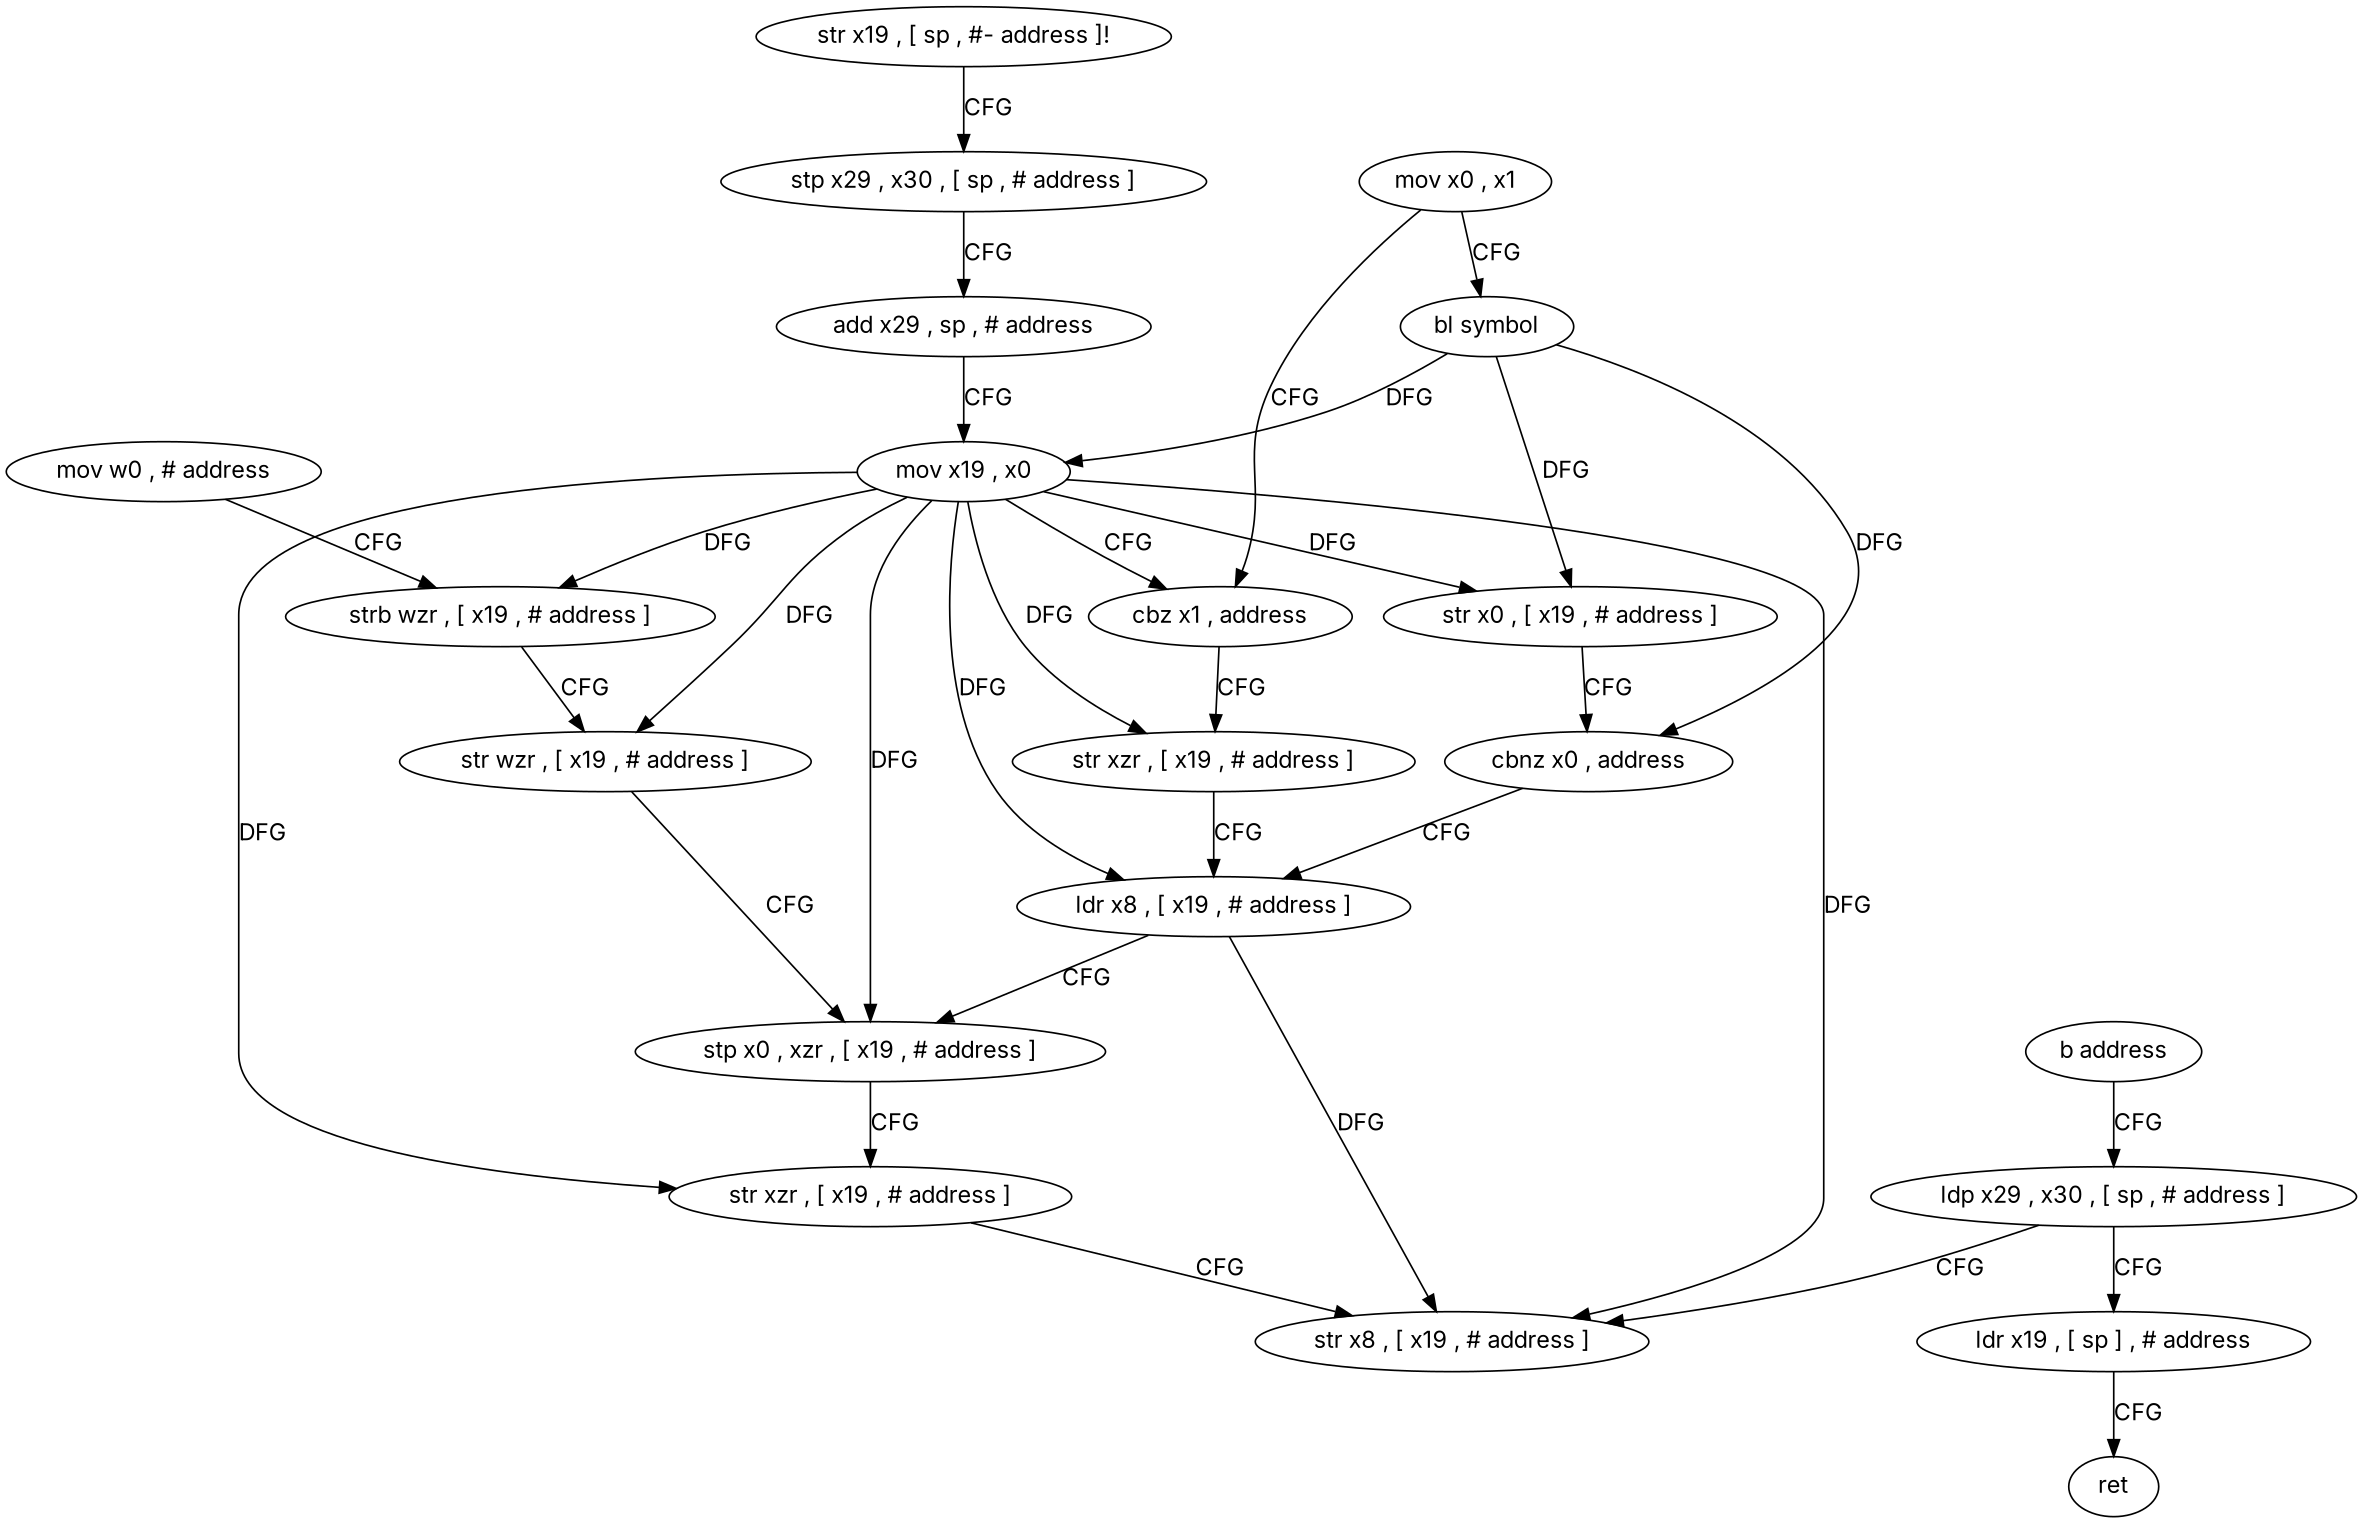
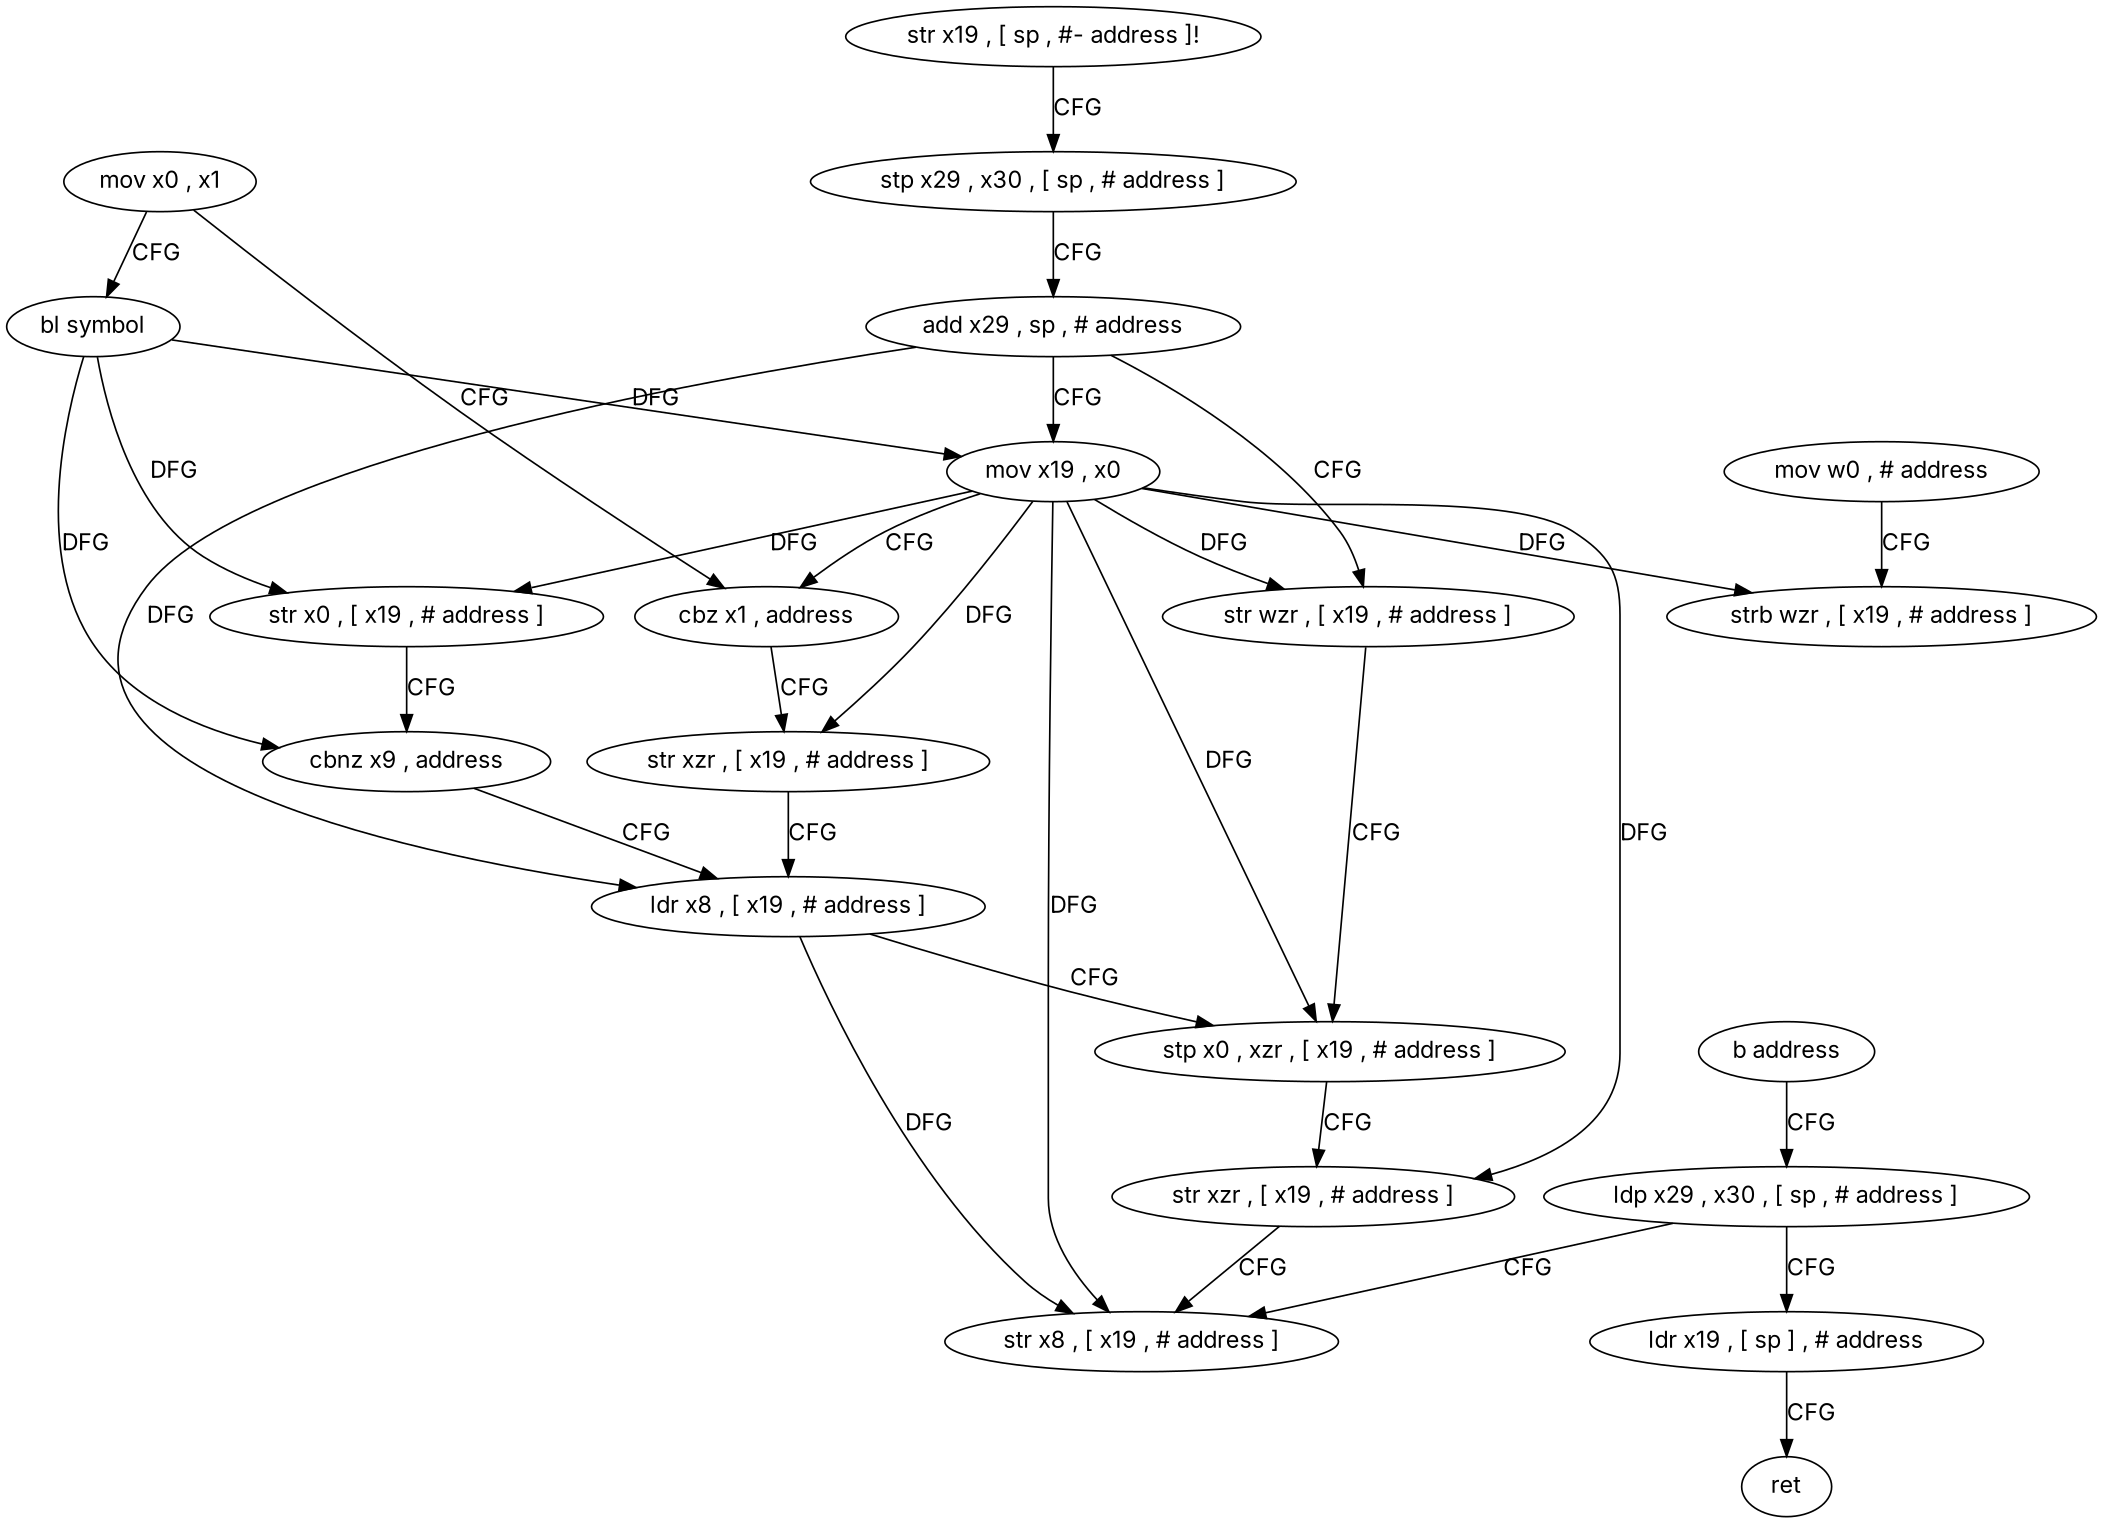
edge "strb wzr , [ x19 , # address ]" -> "str wzr , [ x19 , # address ]": now "add x29 , sp , # address" -> "str wzr , [ x19 , # address ]"
edge "mov x19 , x0" -> "ldr x8 , [ x19 , # address ]": now "add x29 , sp , # address" -> "ldr x8 , [ x19 , # address ]"
node "cbnz x0 , address": label "cbnz x0 , address" -> "cbnz x9 , address"
